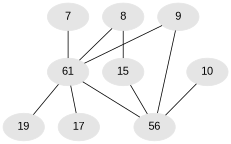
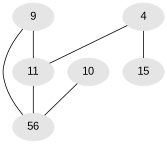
node "7": removed
node "8": label "8" -> "4"
node "61": label "61" -> "11"
edge "15" -- "56": removed
node "19": removed
node "17": removed
